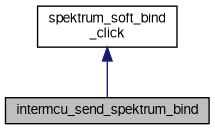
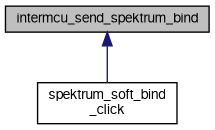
edge "intermcu_send_spektrum_bind" -> "spektrum_soft_bind _click": reversed
